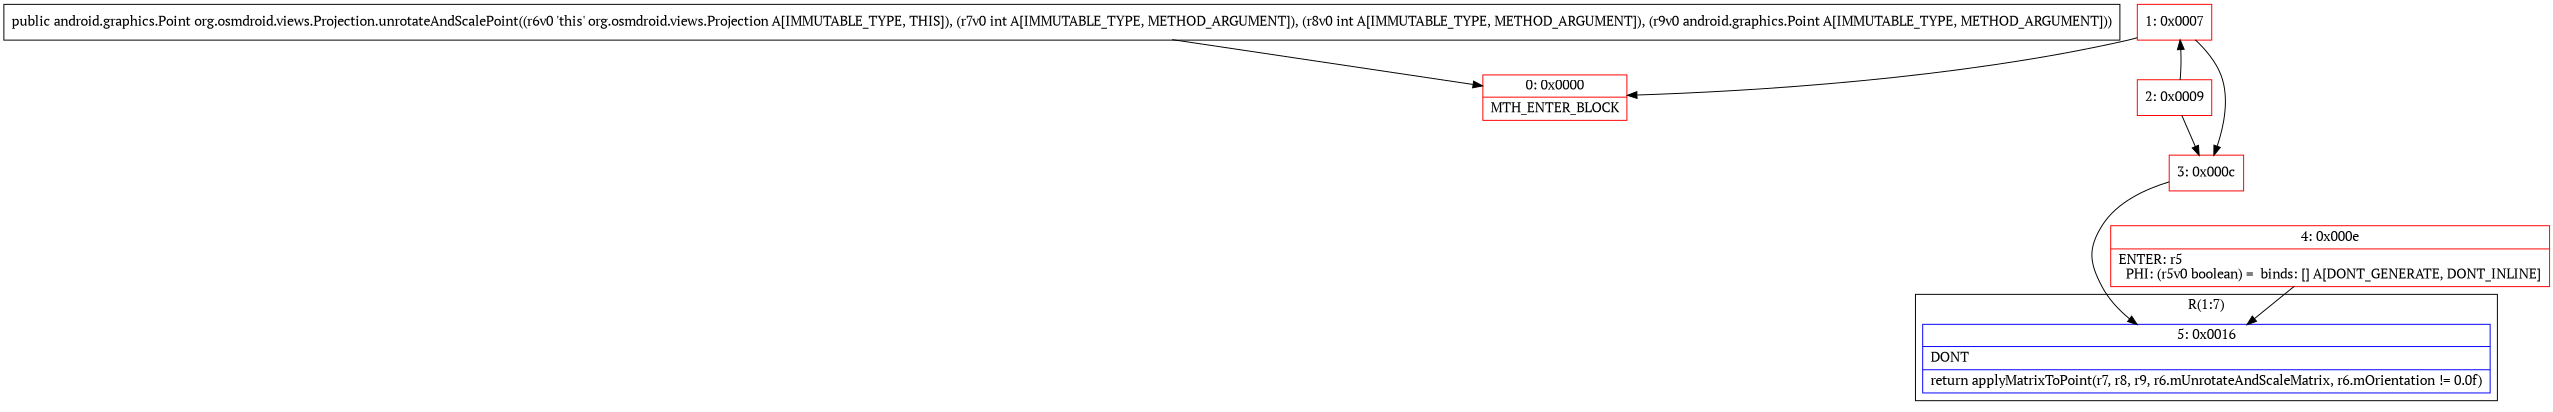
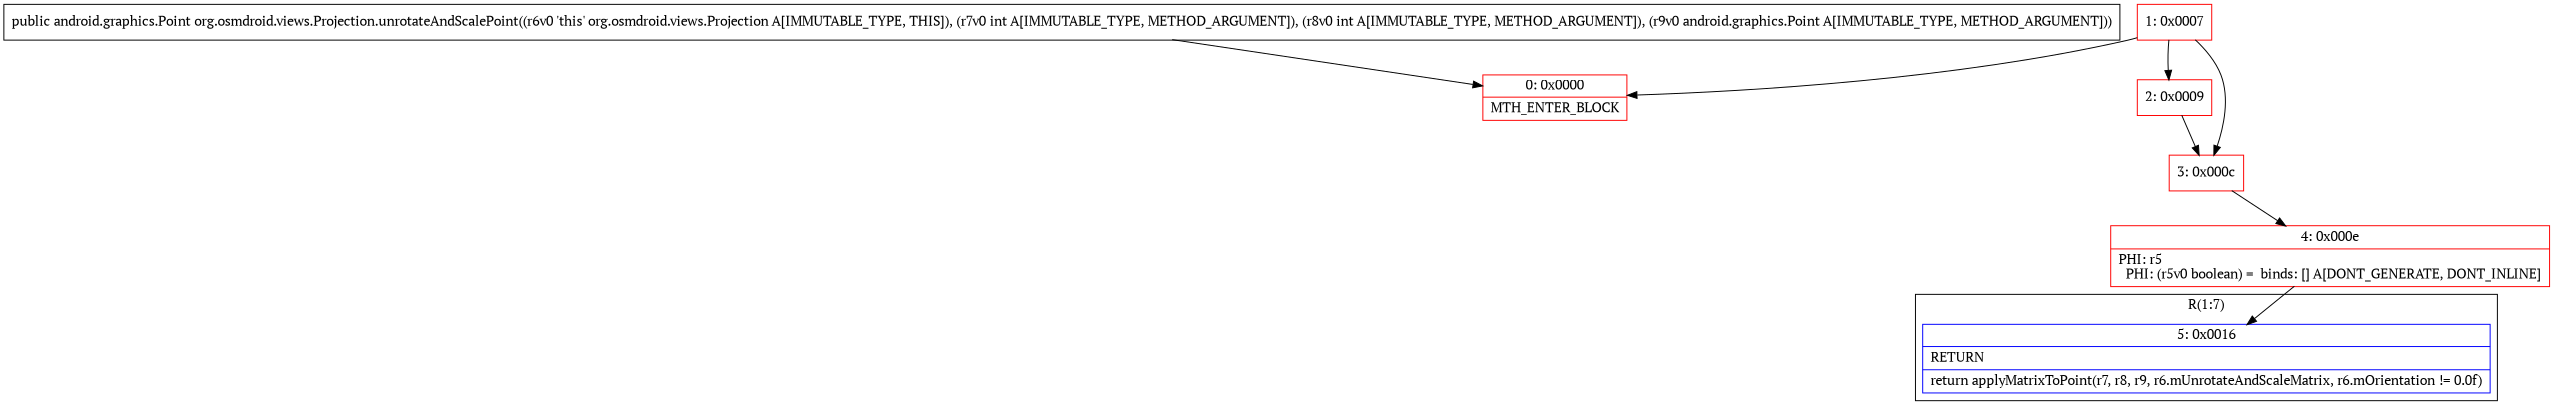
edge "2: 0x0009" -> "1: 0x0007": reversed
edge "3: 0x000c" -> "5: 0x0016": now "3: 0x000c" -> "4: 0x000e"
node "4: 0x000e": text "ENTER: r5" -> "PHI: r5"
node "5: 0x0016": text "DONT" -> "RETURN"
